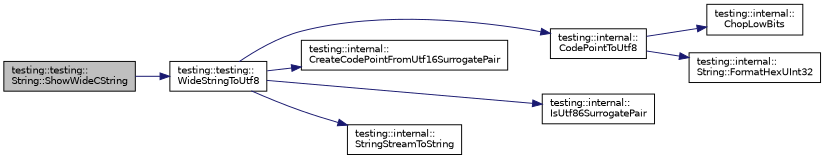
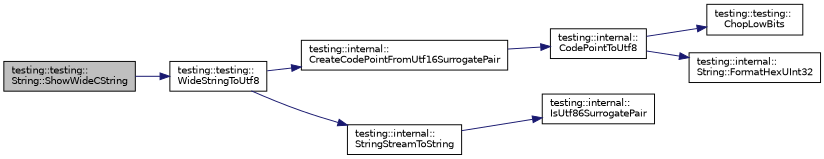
edge "testing::testing:: WideStringToUtf8" -> "testing::internal:: CodePointToUtf8": now "testing::internal:: CreateCodePointFromUtf16SurrogatePair" -> "testing::internal:: CodePointToUtf8"
node "testing::internal:: ChopLowBits": label "testing::internal:: ChopLowBits" -> "testing::testing:: ChopLowBits"
edge "testing::testing:: WideStringToUtf8" -> "testing::internal:: IsUtf86SurrogatePair": now "testing::internal:: StringStreamToString" -> "testing::internal:: IsUtf86SurrogatePair"
